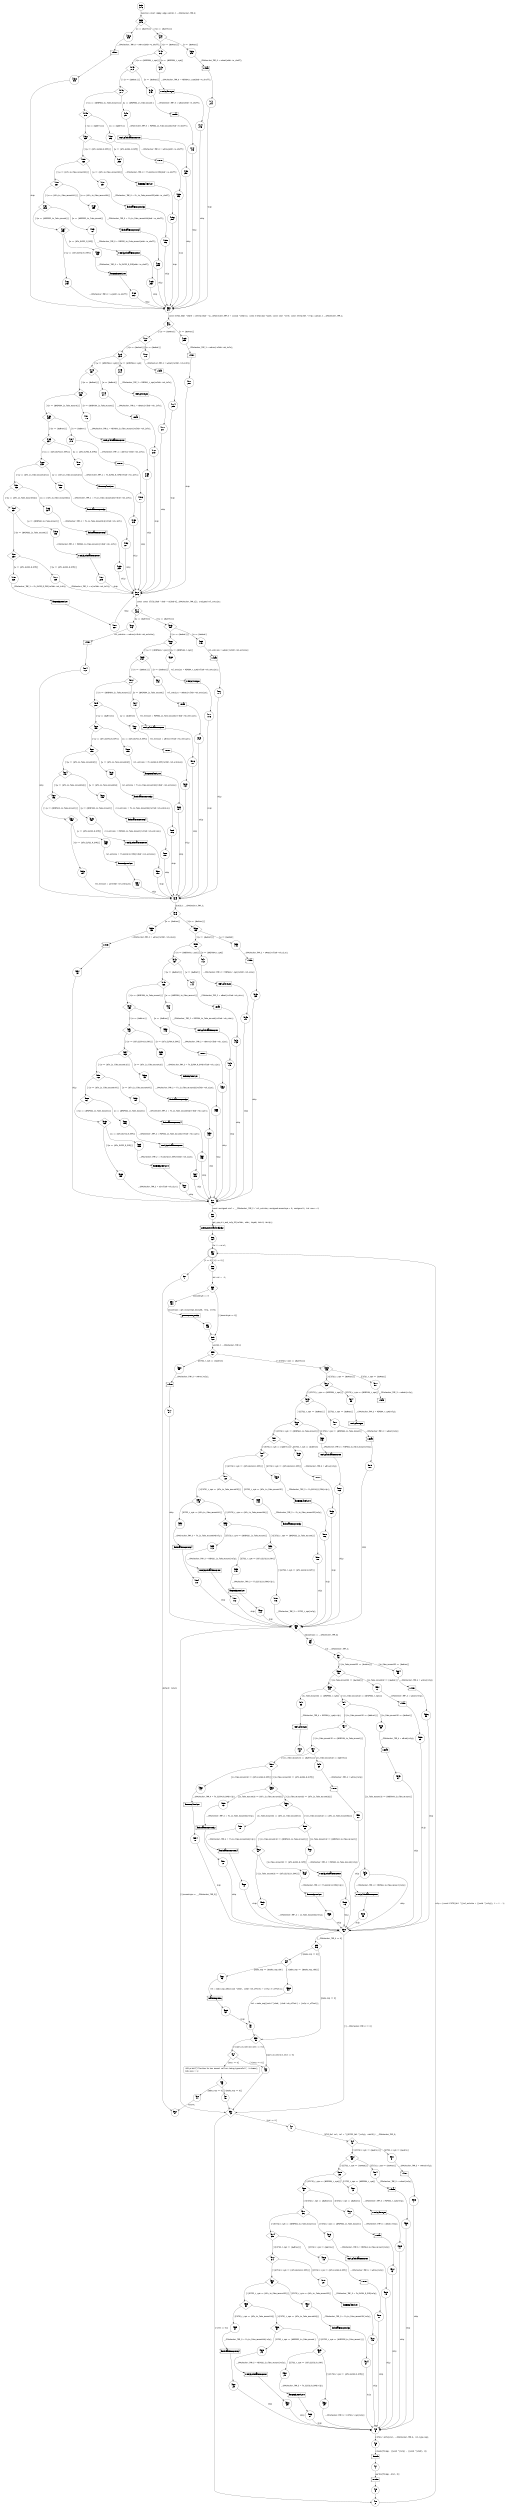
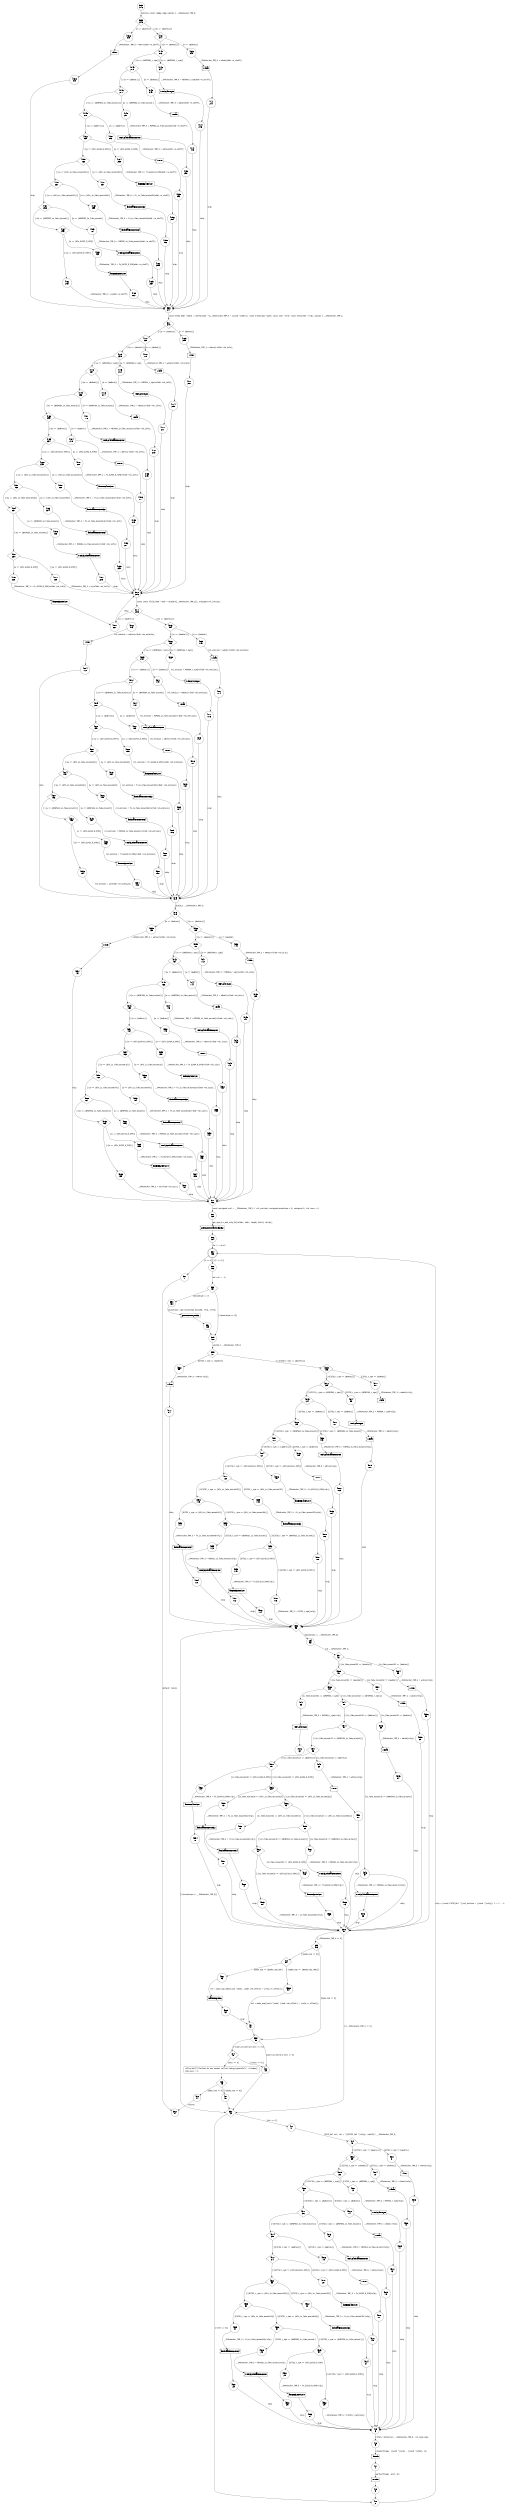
edge "374 205" -> "4802 173": now "374 205" -> "4801 227"
